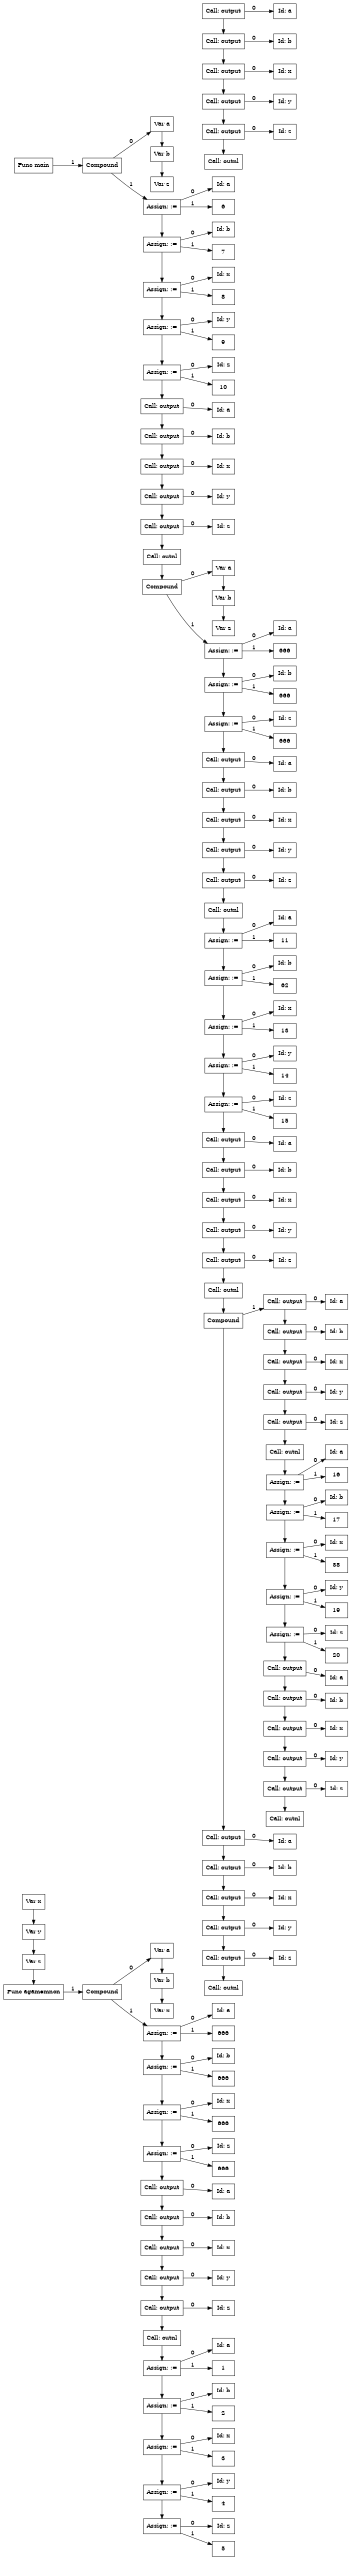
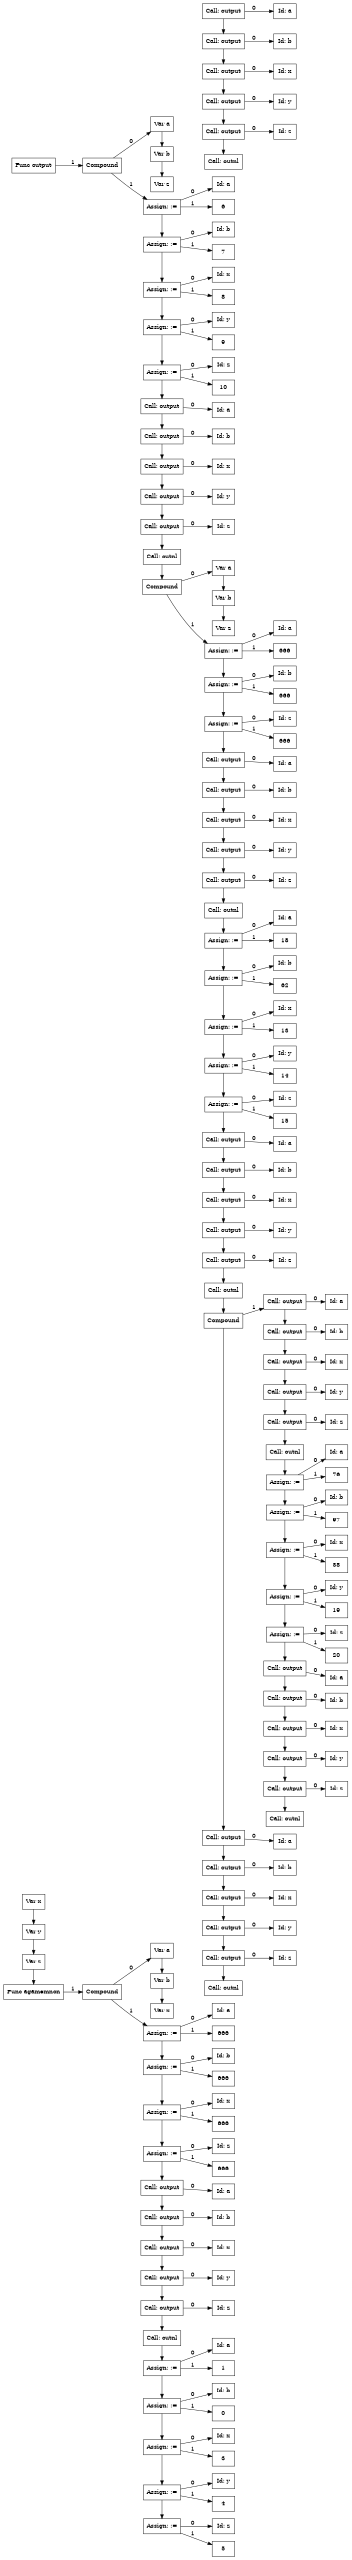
node "Func main": label "Func main" -> "Func output"
node "11": label "11" -> "18"
node "16": label "16" -> "76"
node "17": label "17" -> "97"
node "2": label "2" -> "0"
